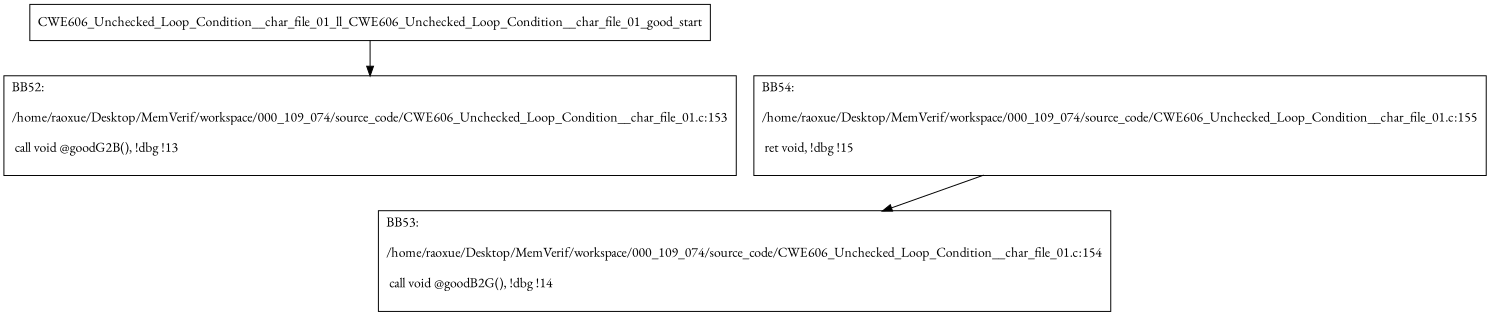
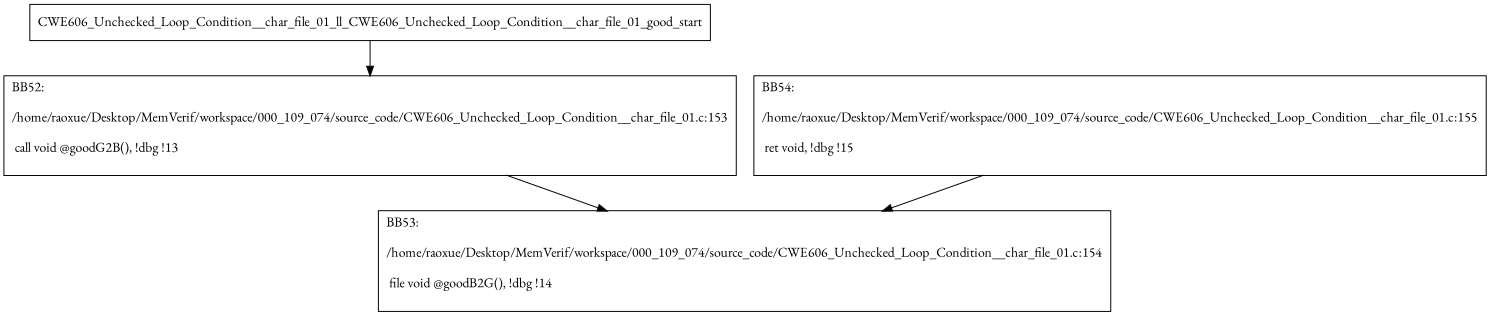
edge "BB52:" -> "BB53:": added
node "BB53:": text "call void @goodB2G(), !dbg !14" -> "file void @goodB2G(), !dbg !14"
